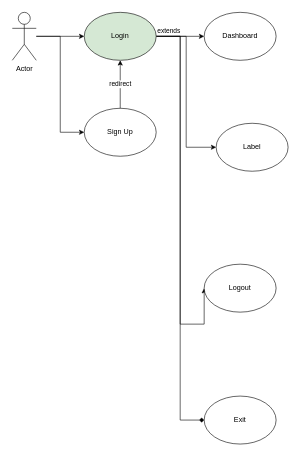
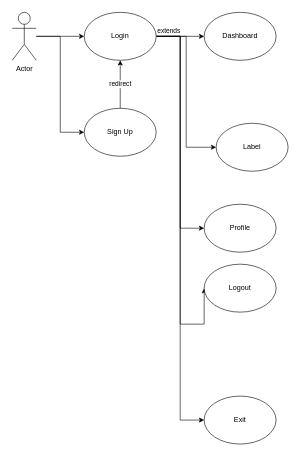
node "Login": fillcolor #d5e8d4 -> #ffffff
edge "Login" -> "Profile": added
node "Profile": added
edge "Login" -> "Exit": arrowhead diamond -> classic
